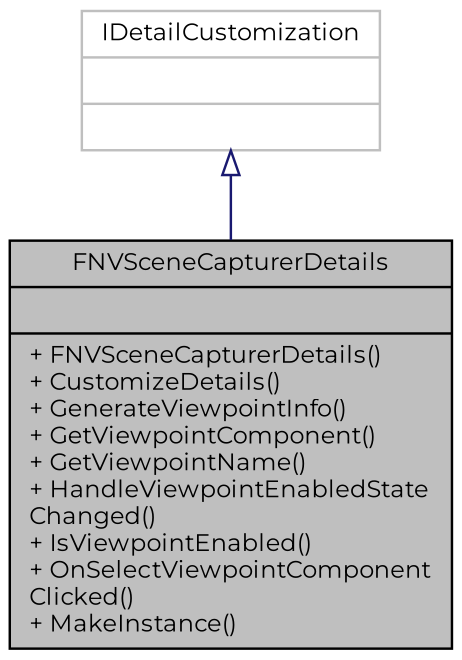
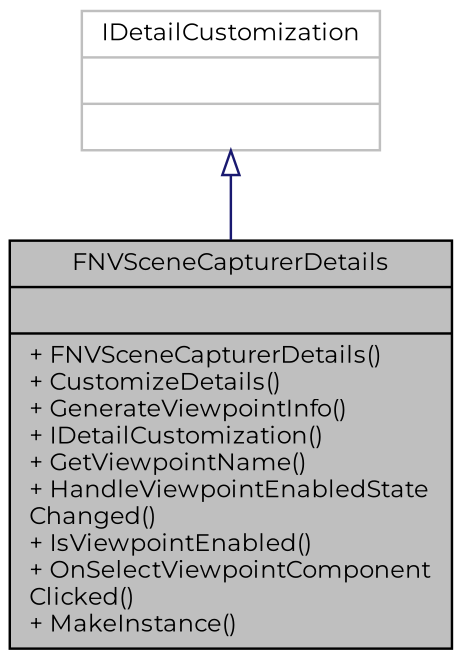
node "FNVSceneCapturerDetails": text "+ GetViewpointComponent()" -> "+ IDetailCustomization()"
